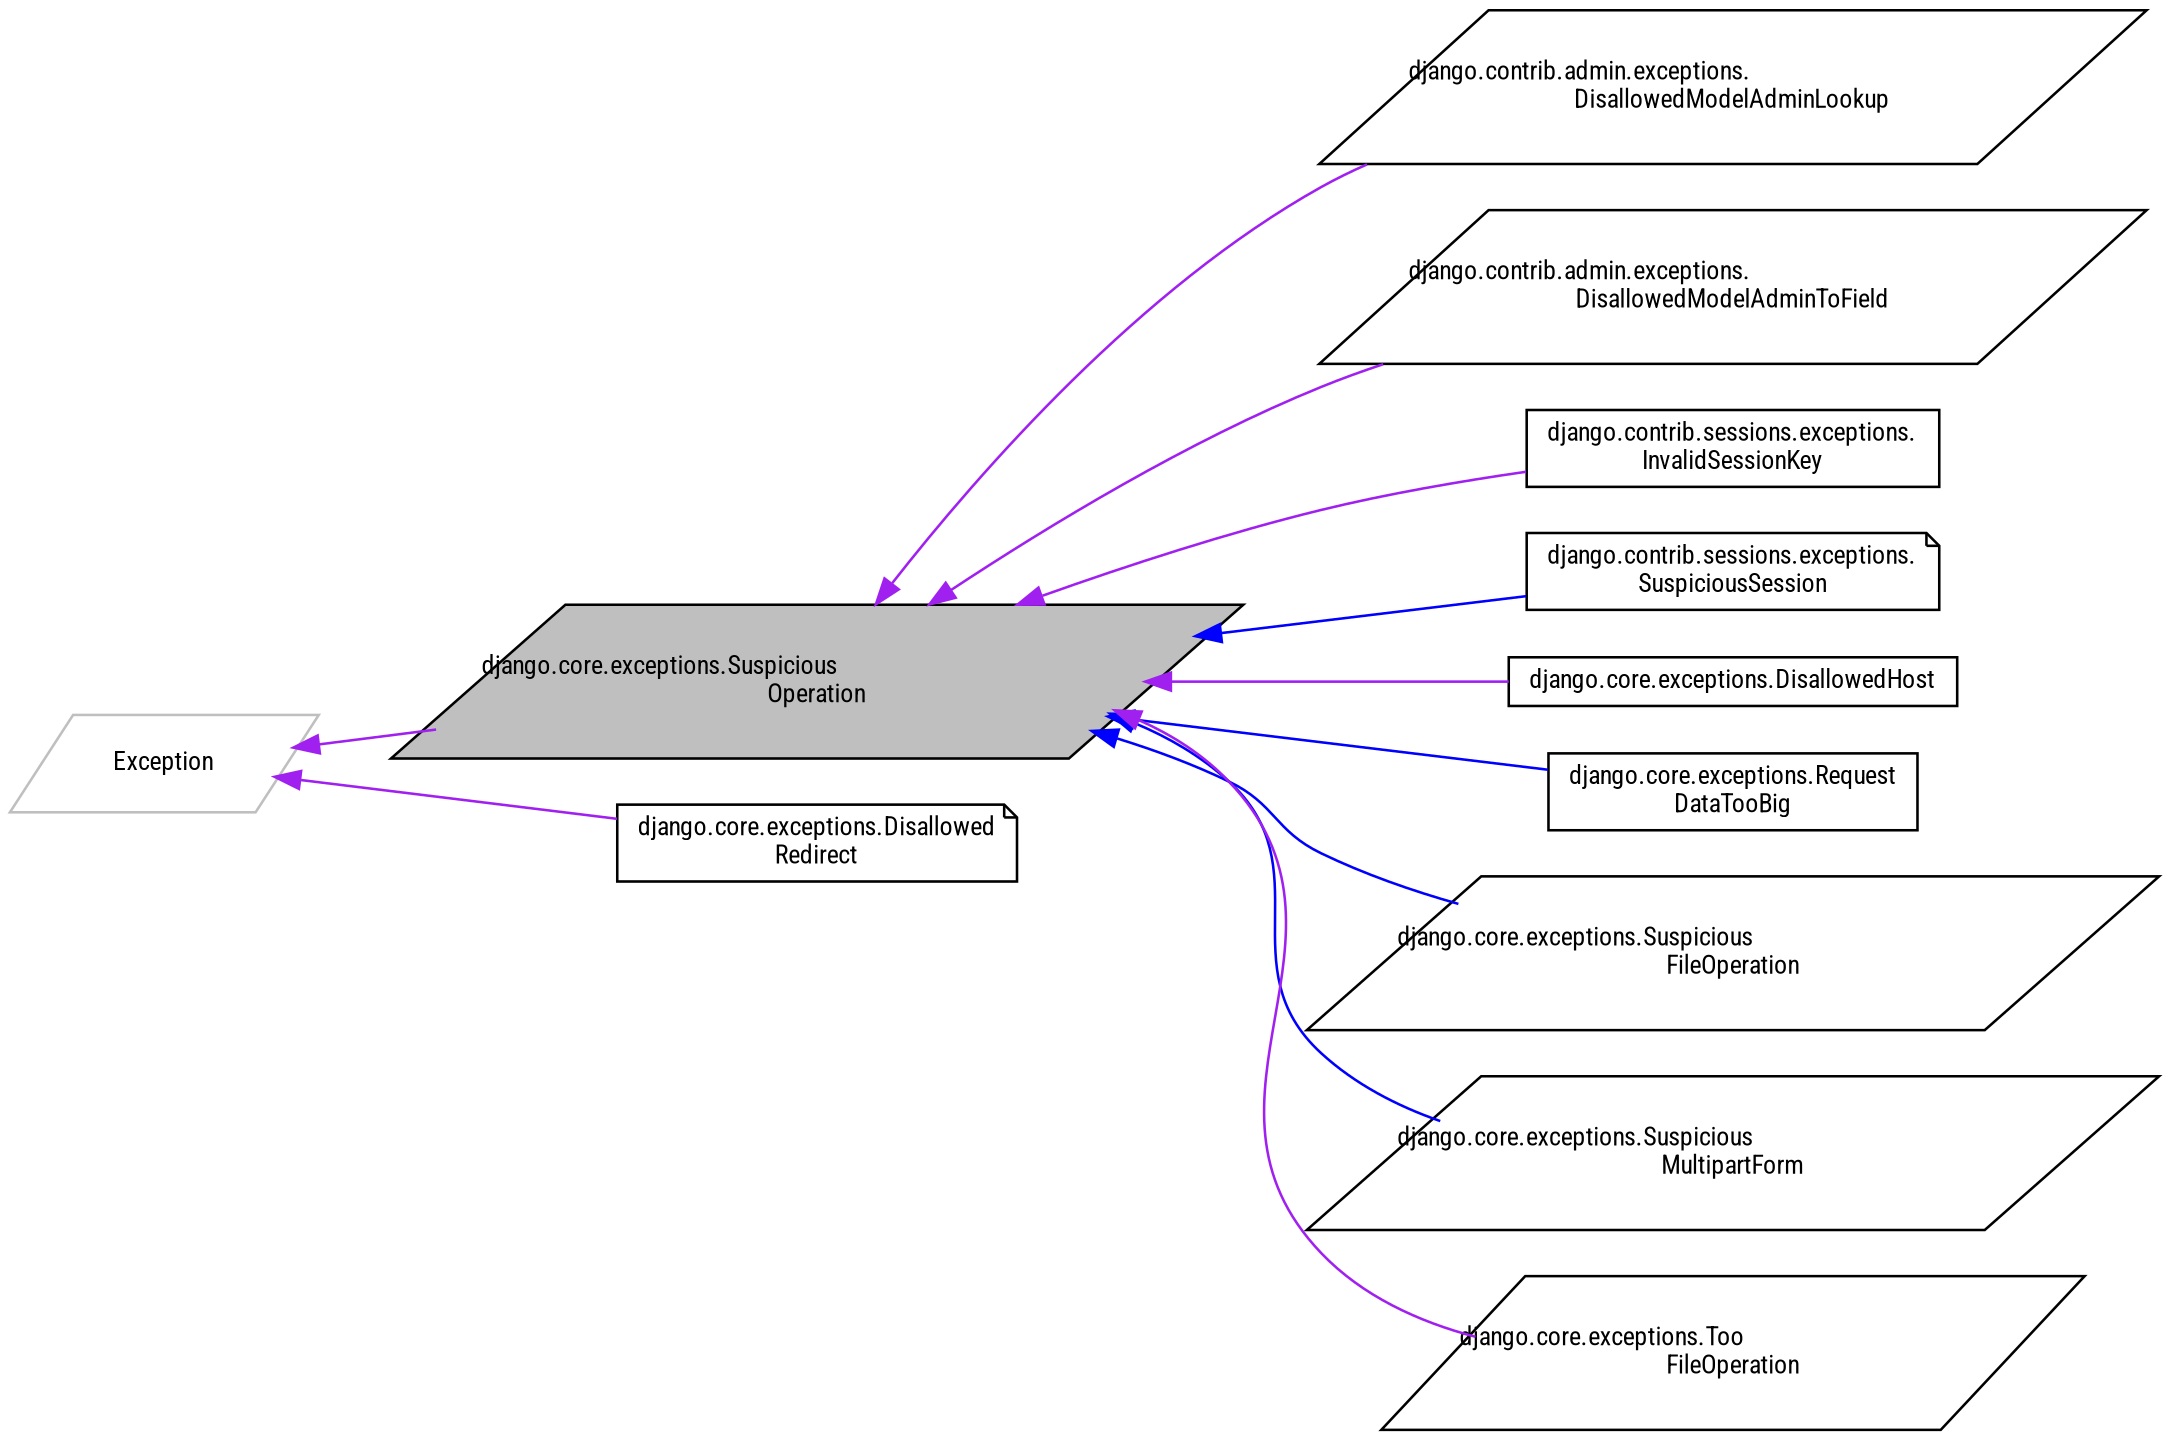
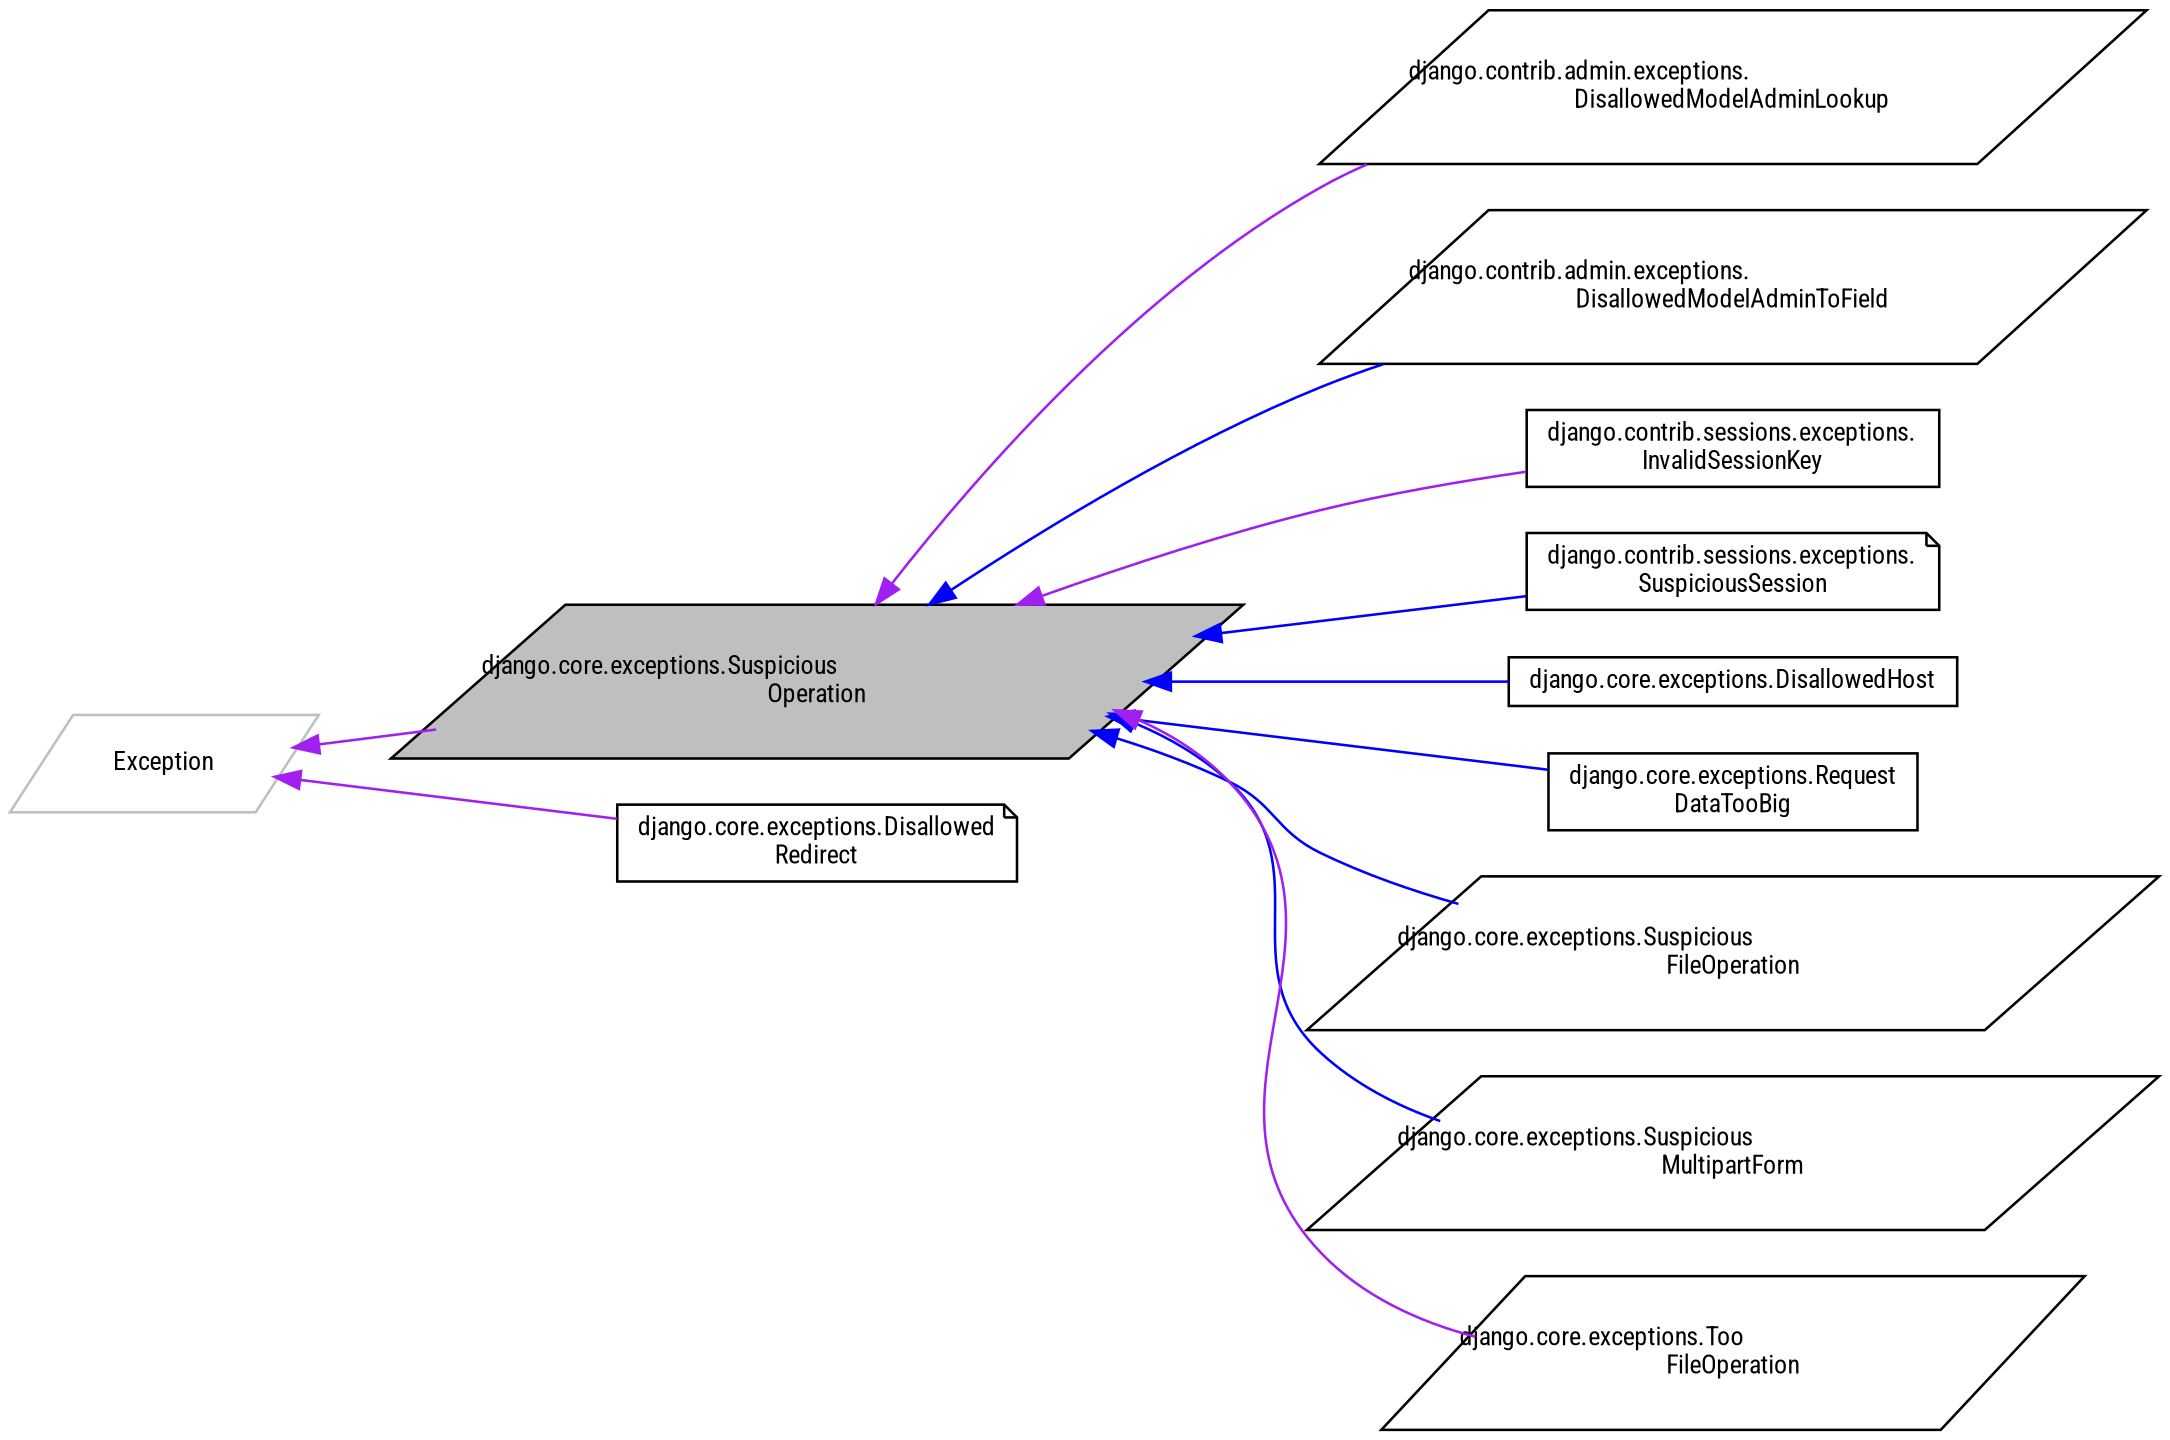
edge "django.contrib.admin.exceptions. DisallowedModelAdminToField" -> "django.core.exceptions.Suspicious Operation": color purple -> blue
edge "django.core.exceptions.DisallowedHost" -> "django.core.exceptions.Suspicious Operation": color purple -> blue
